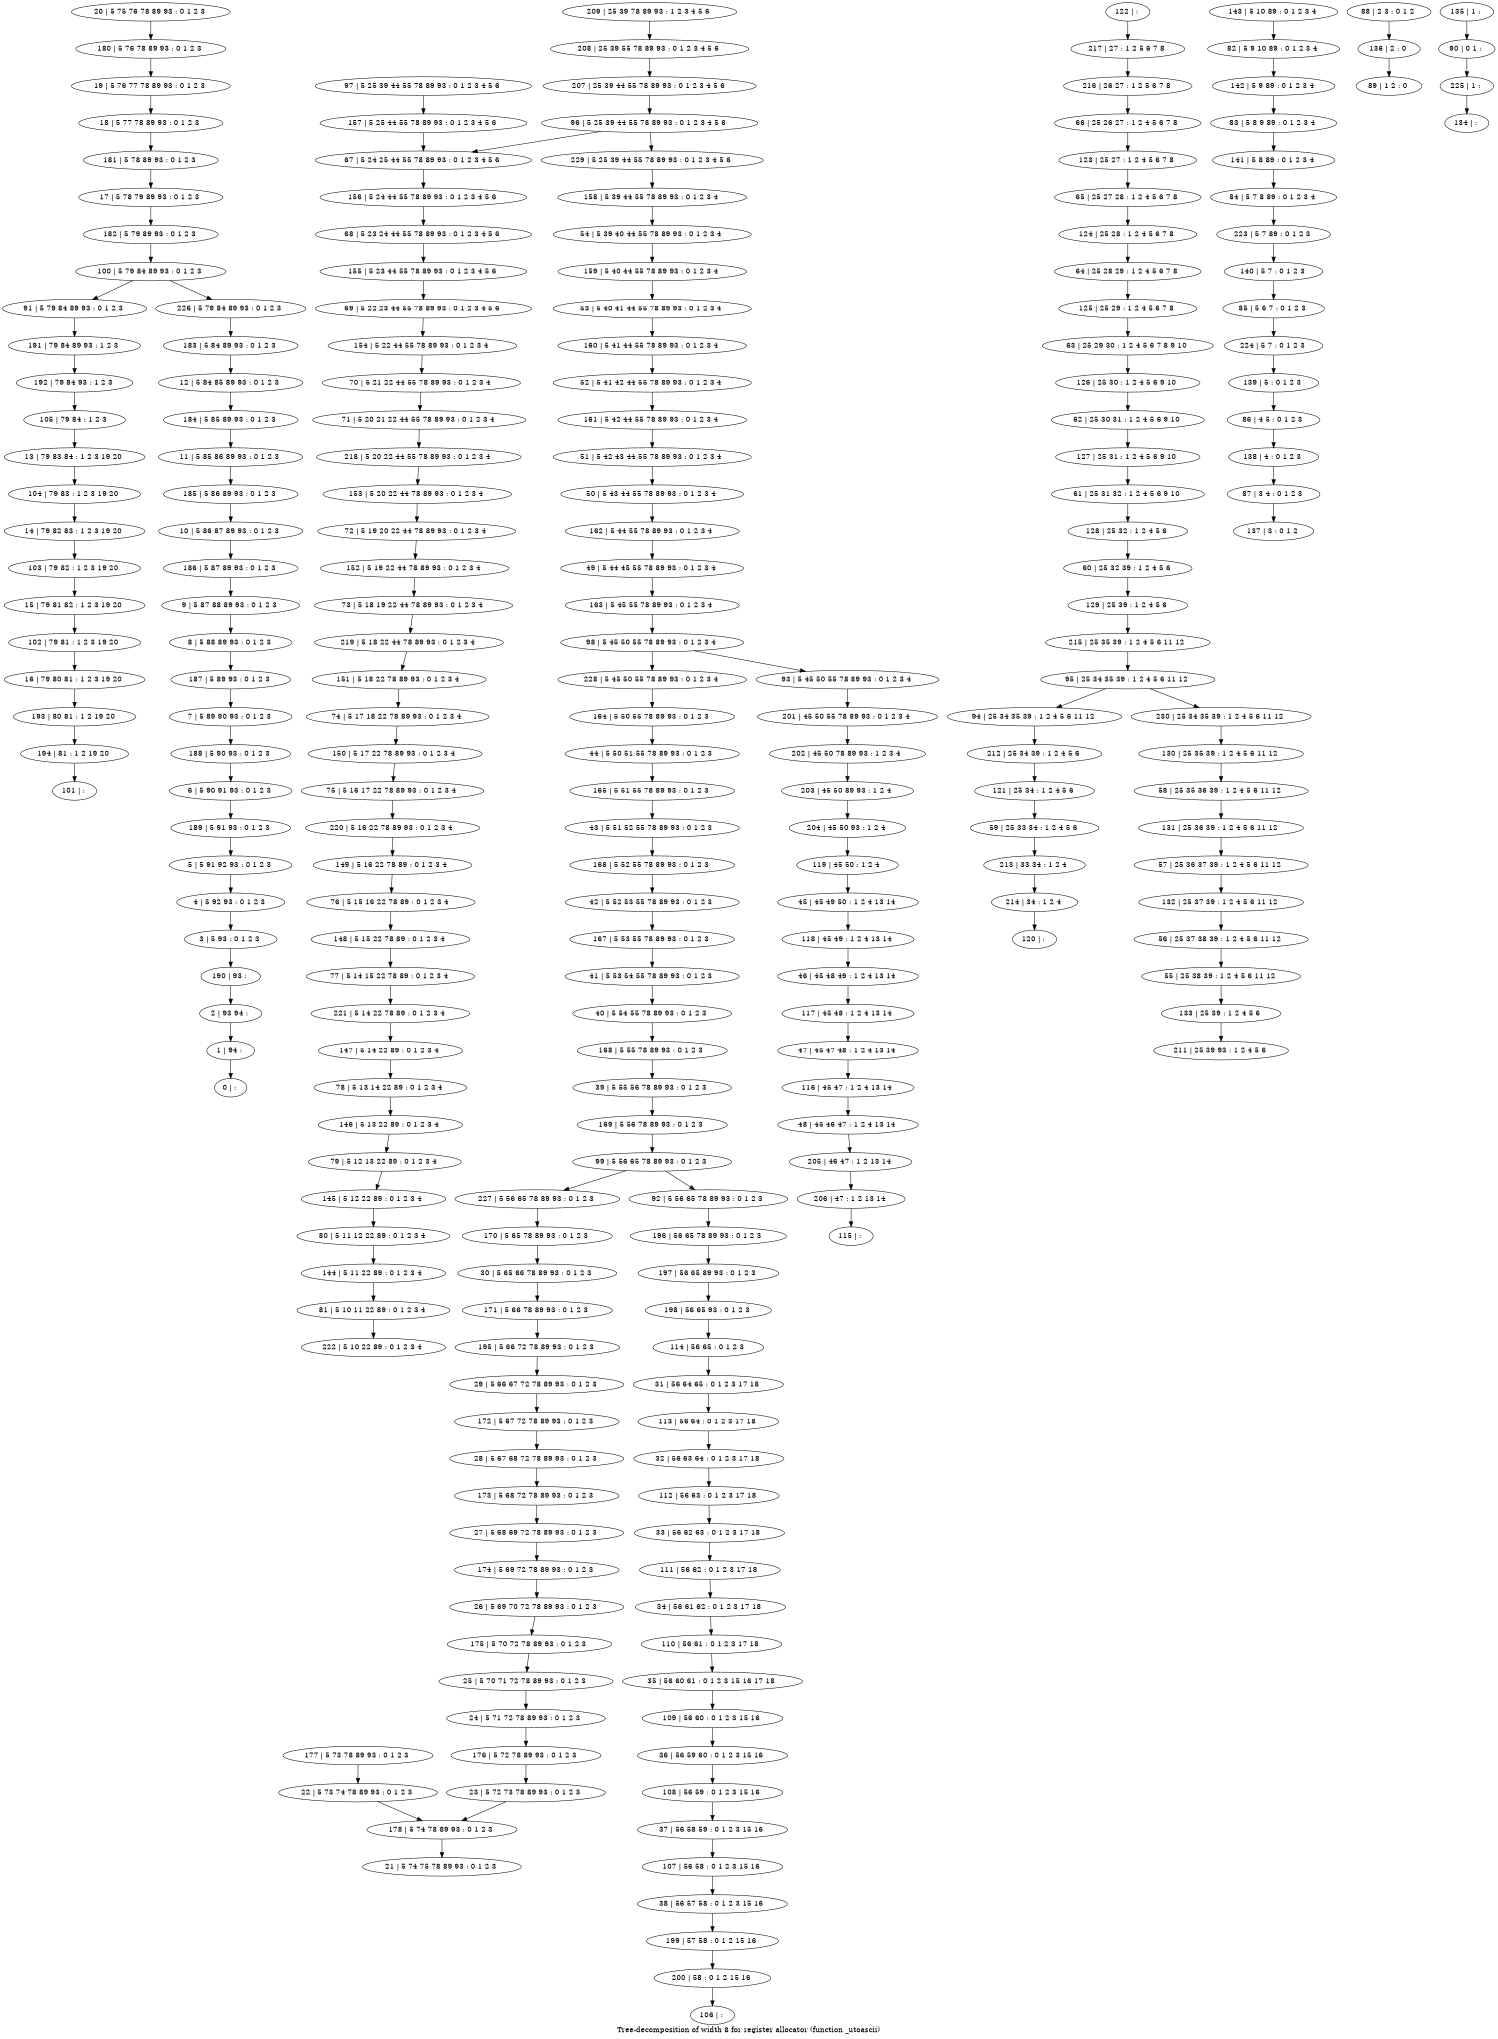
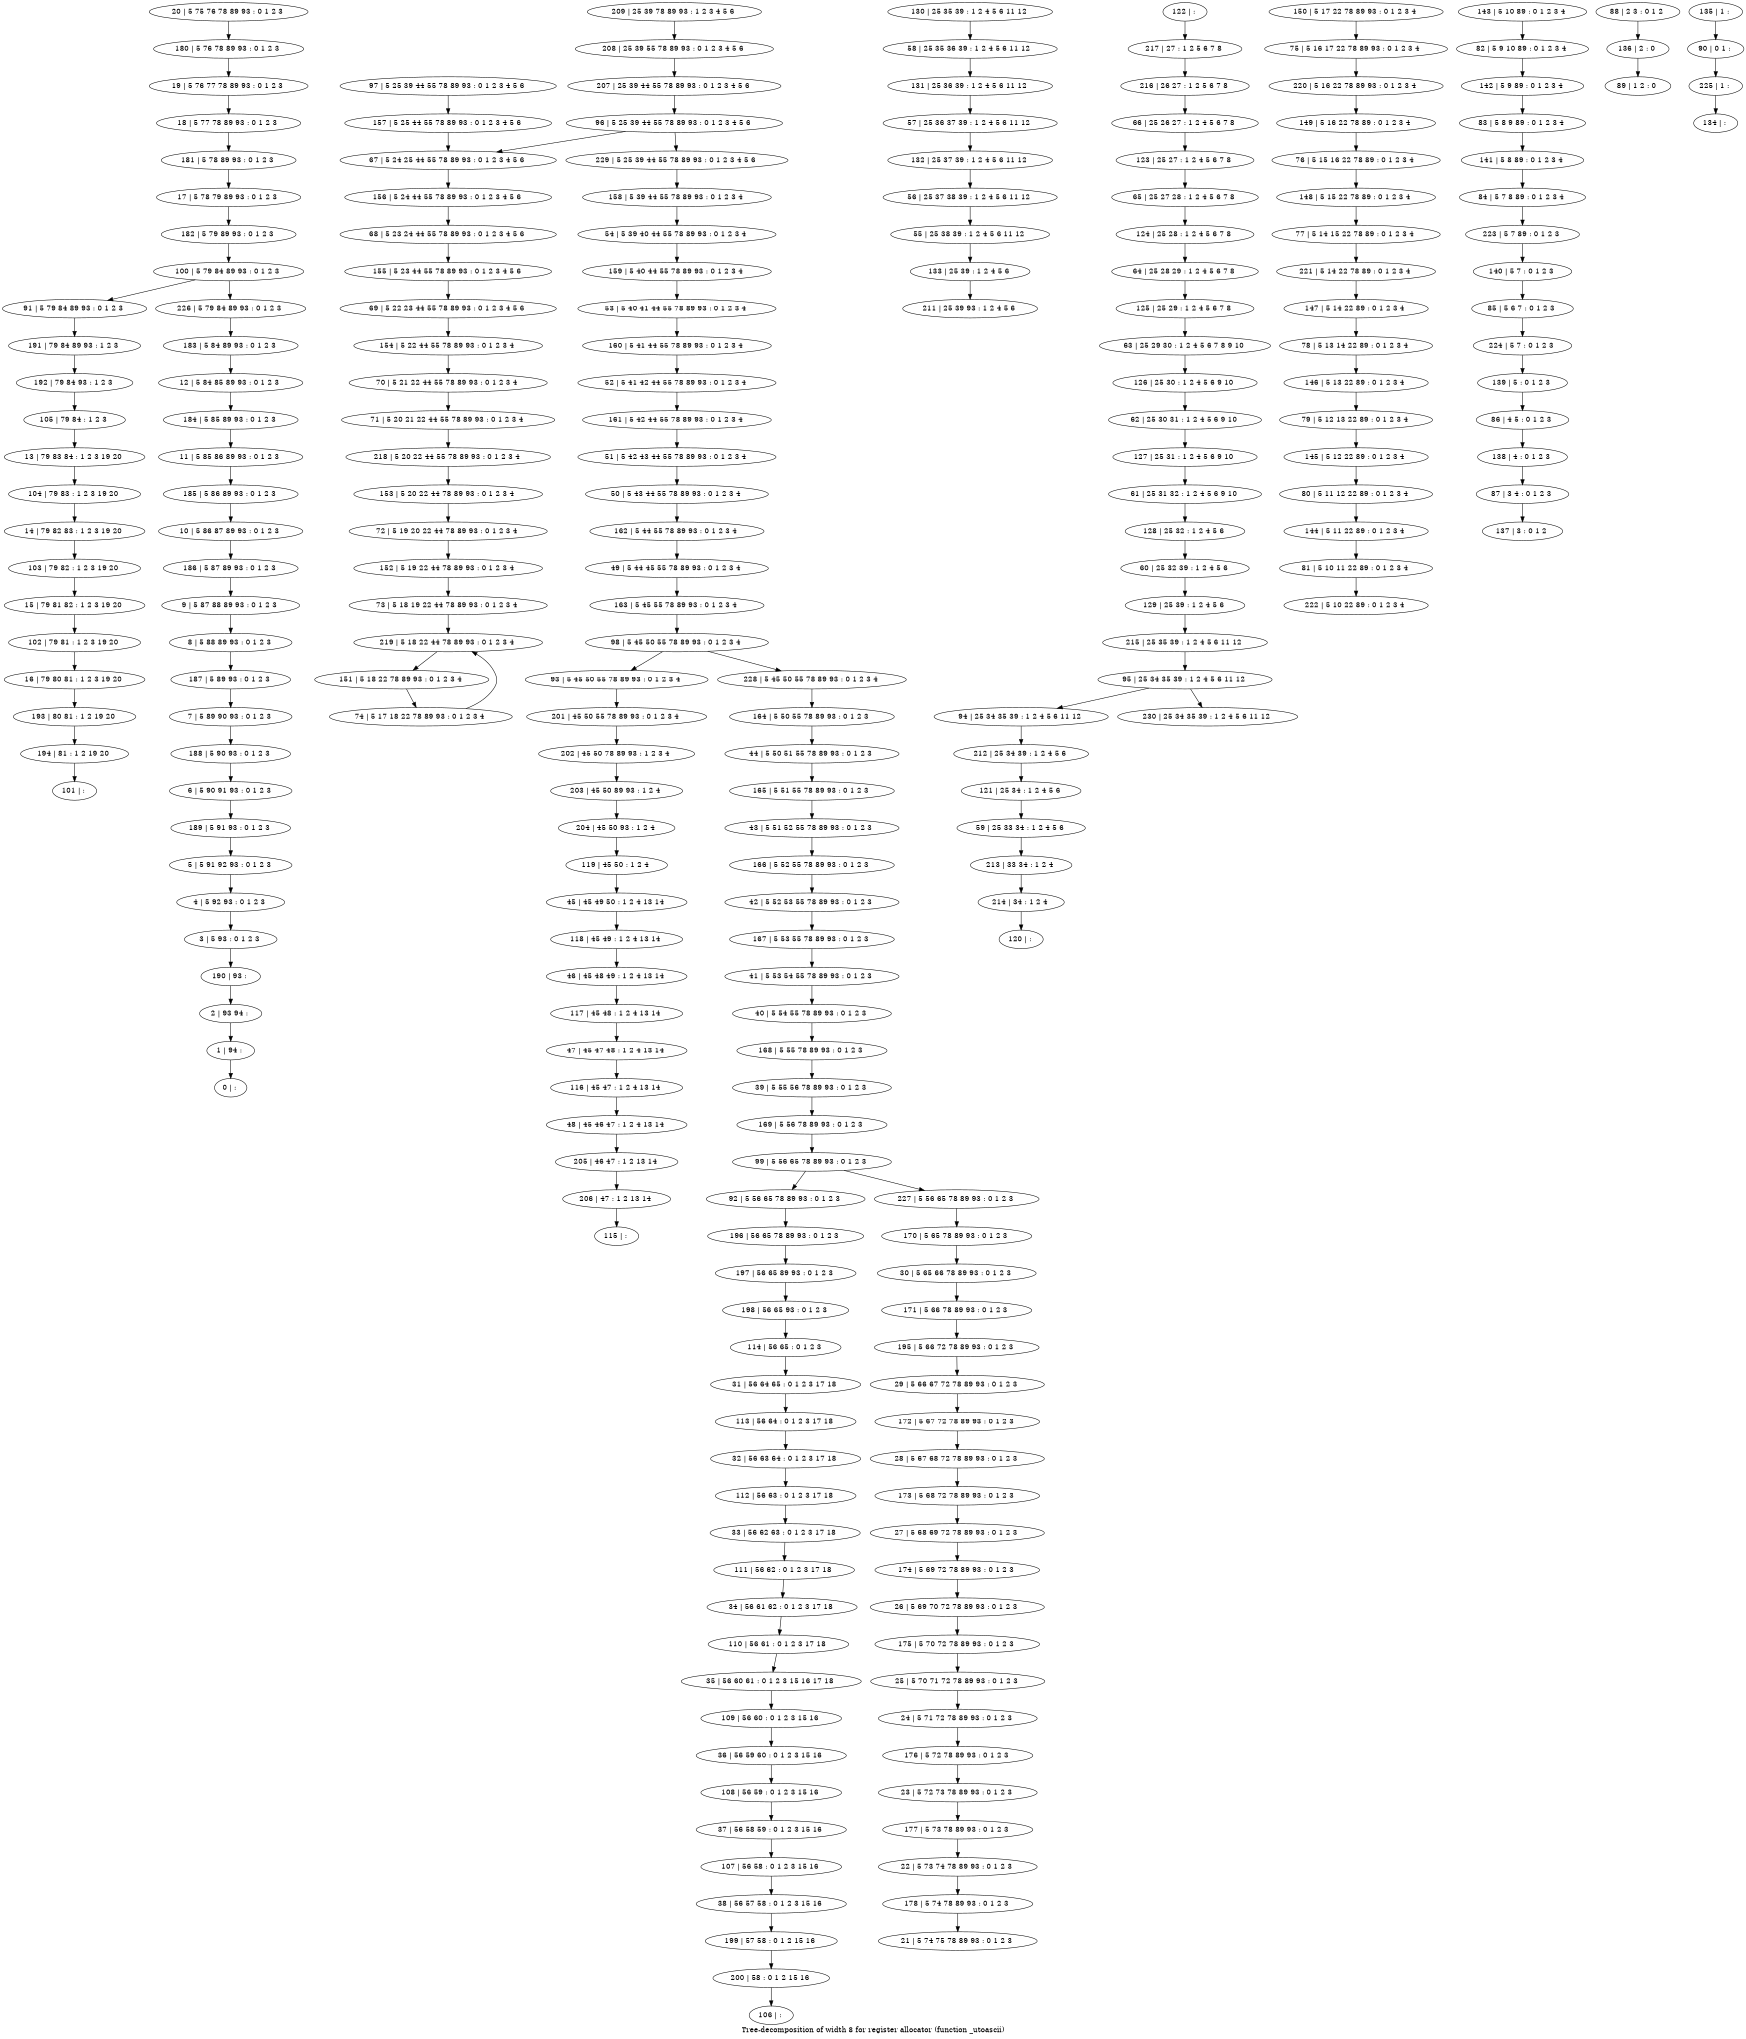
edge "74 | 5 17 18 22 78 89 93 : 0 1 2 3 4" -> "150 | 5 17 22 78 89 93 : 0 1 2 3 4": now "74 | 5 17 18 22 78 89 93 : 0 1 2 3 4" -> "219 | 5 18 22 44 78 89 93 : 0 1 2 3 4"
edge "230 | 25 34 35 39 : 1 2 4 5 6 11 12" -> "130 | 25 35 39 : 1 2 4 5 6 11 12": removed
edge "23 | 5 72 73 78 89 93 : 0 1 2 3" -> "178 | 5 74 78 89 93 : 0 1 2 3": now "23 | 5 72 73 78 89 93 : 0 1 2 3" -> "177 | 5 73 78 89 93 : 0 1 2 3"
